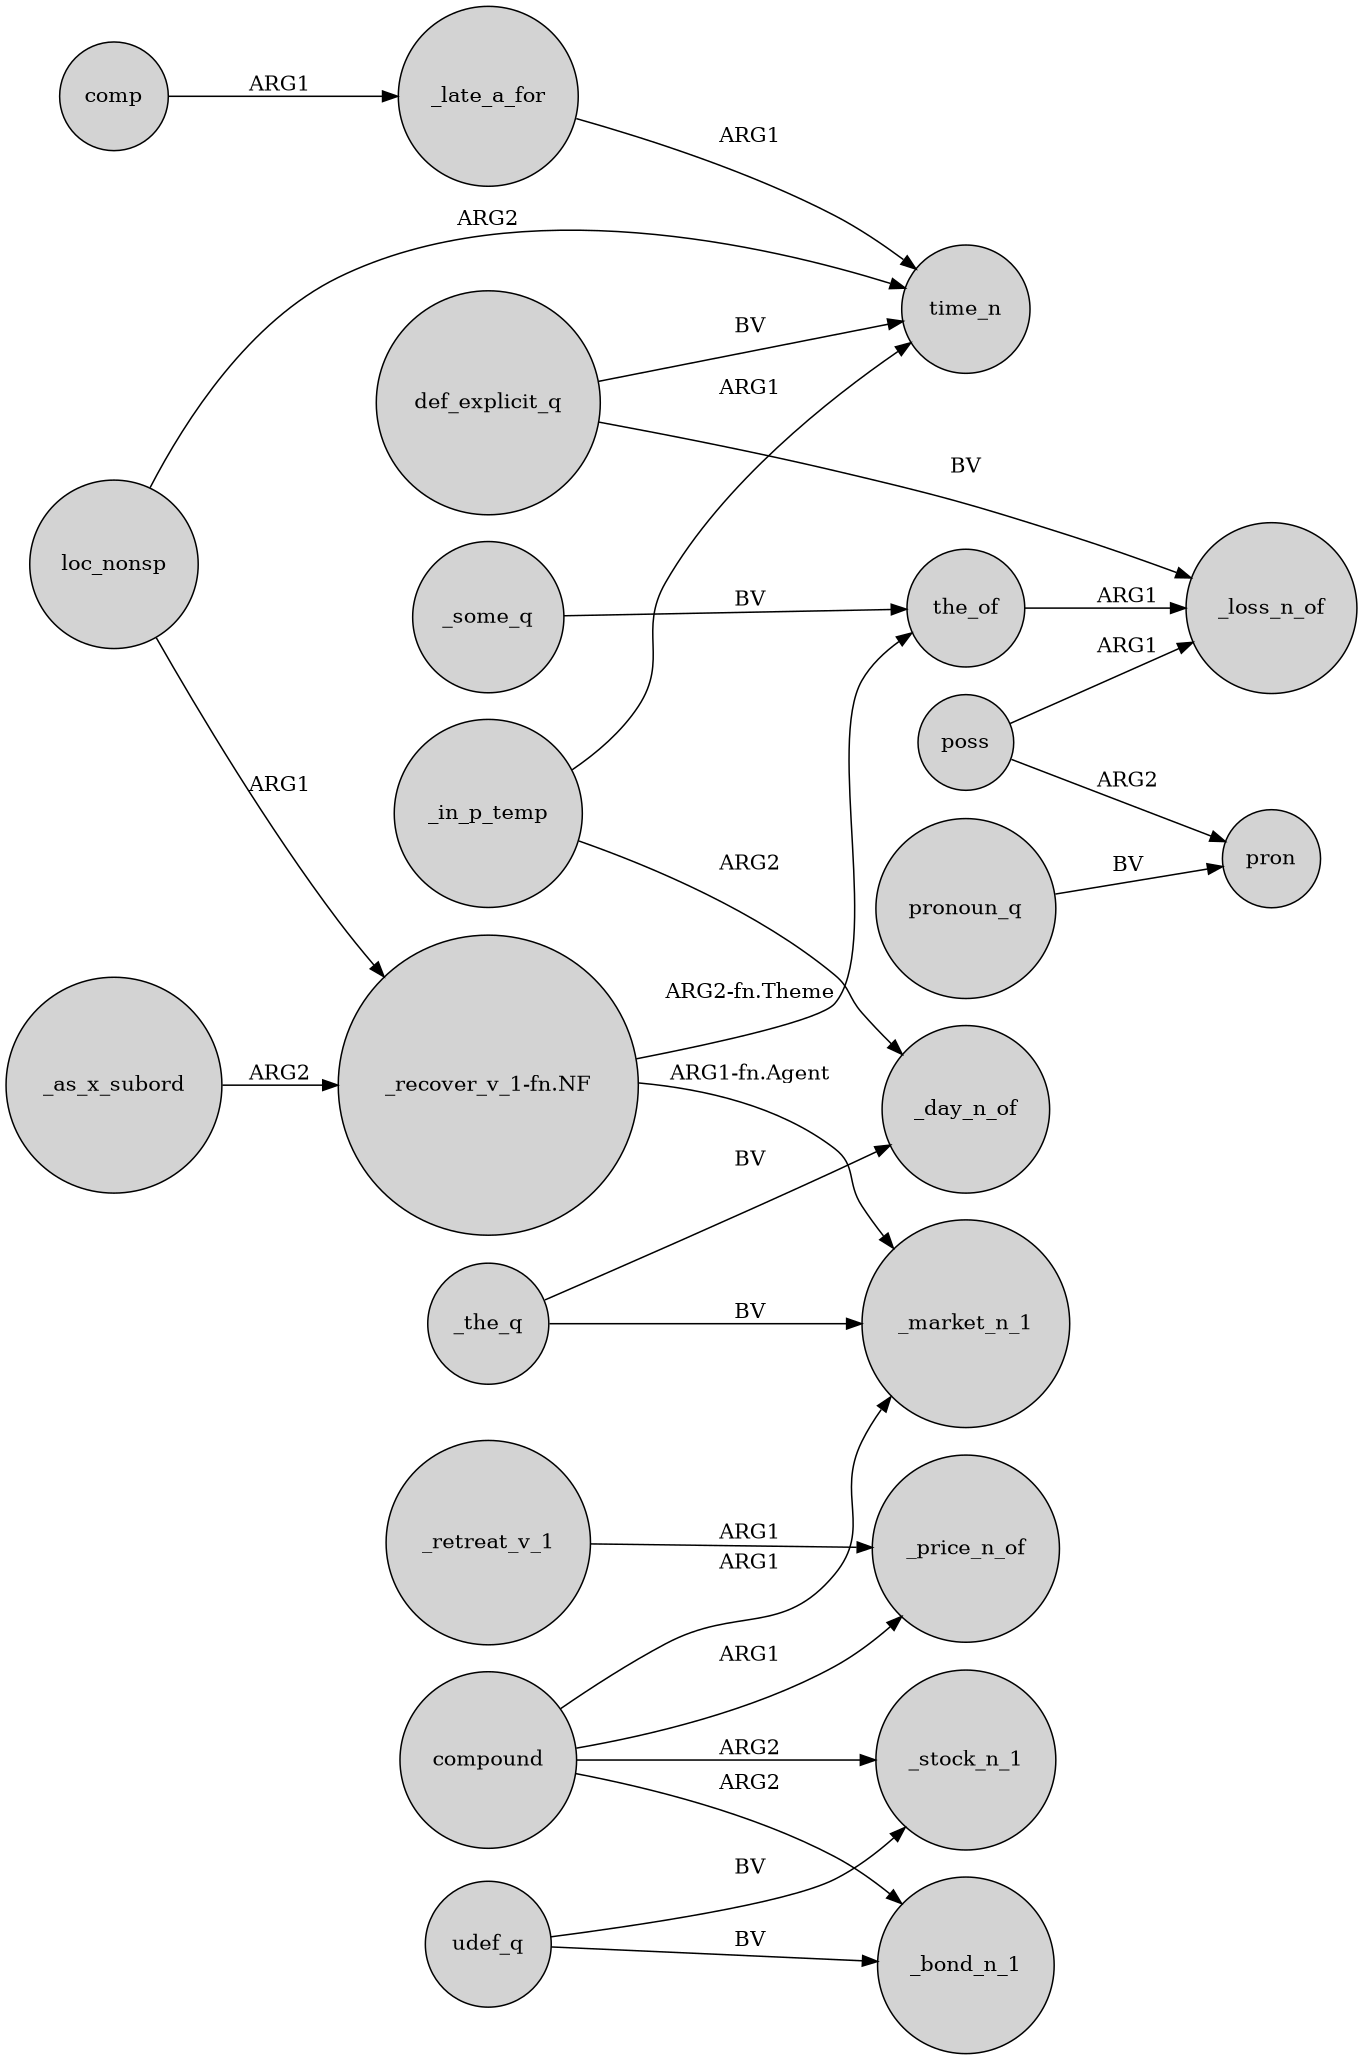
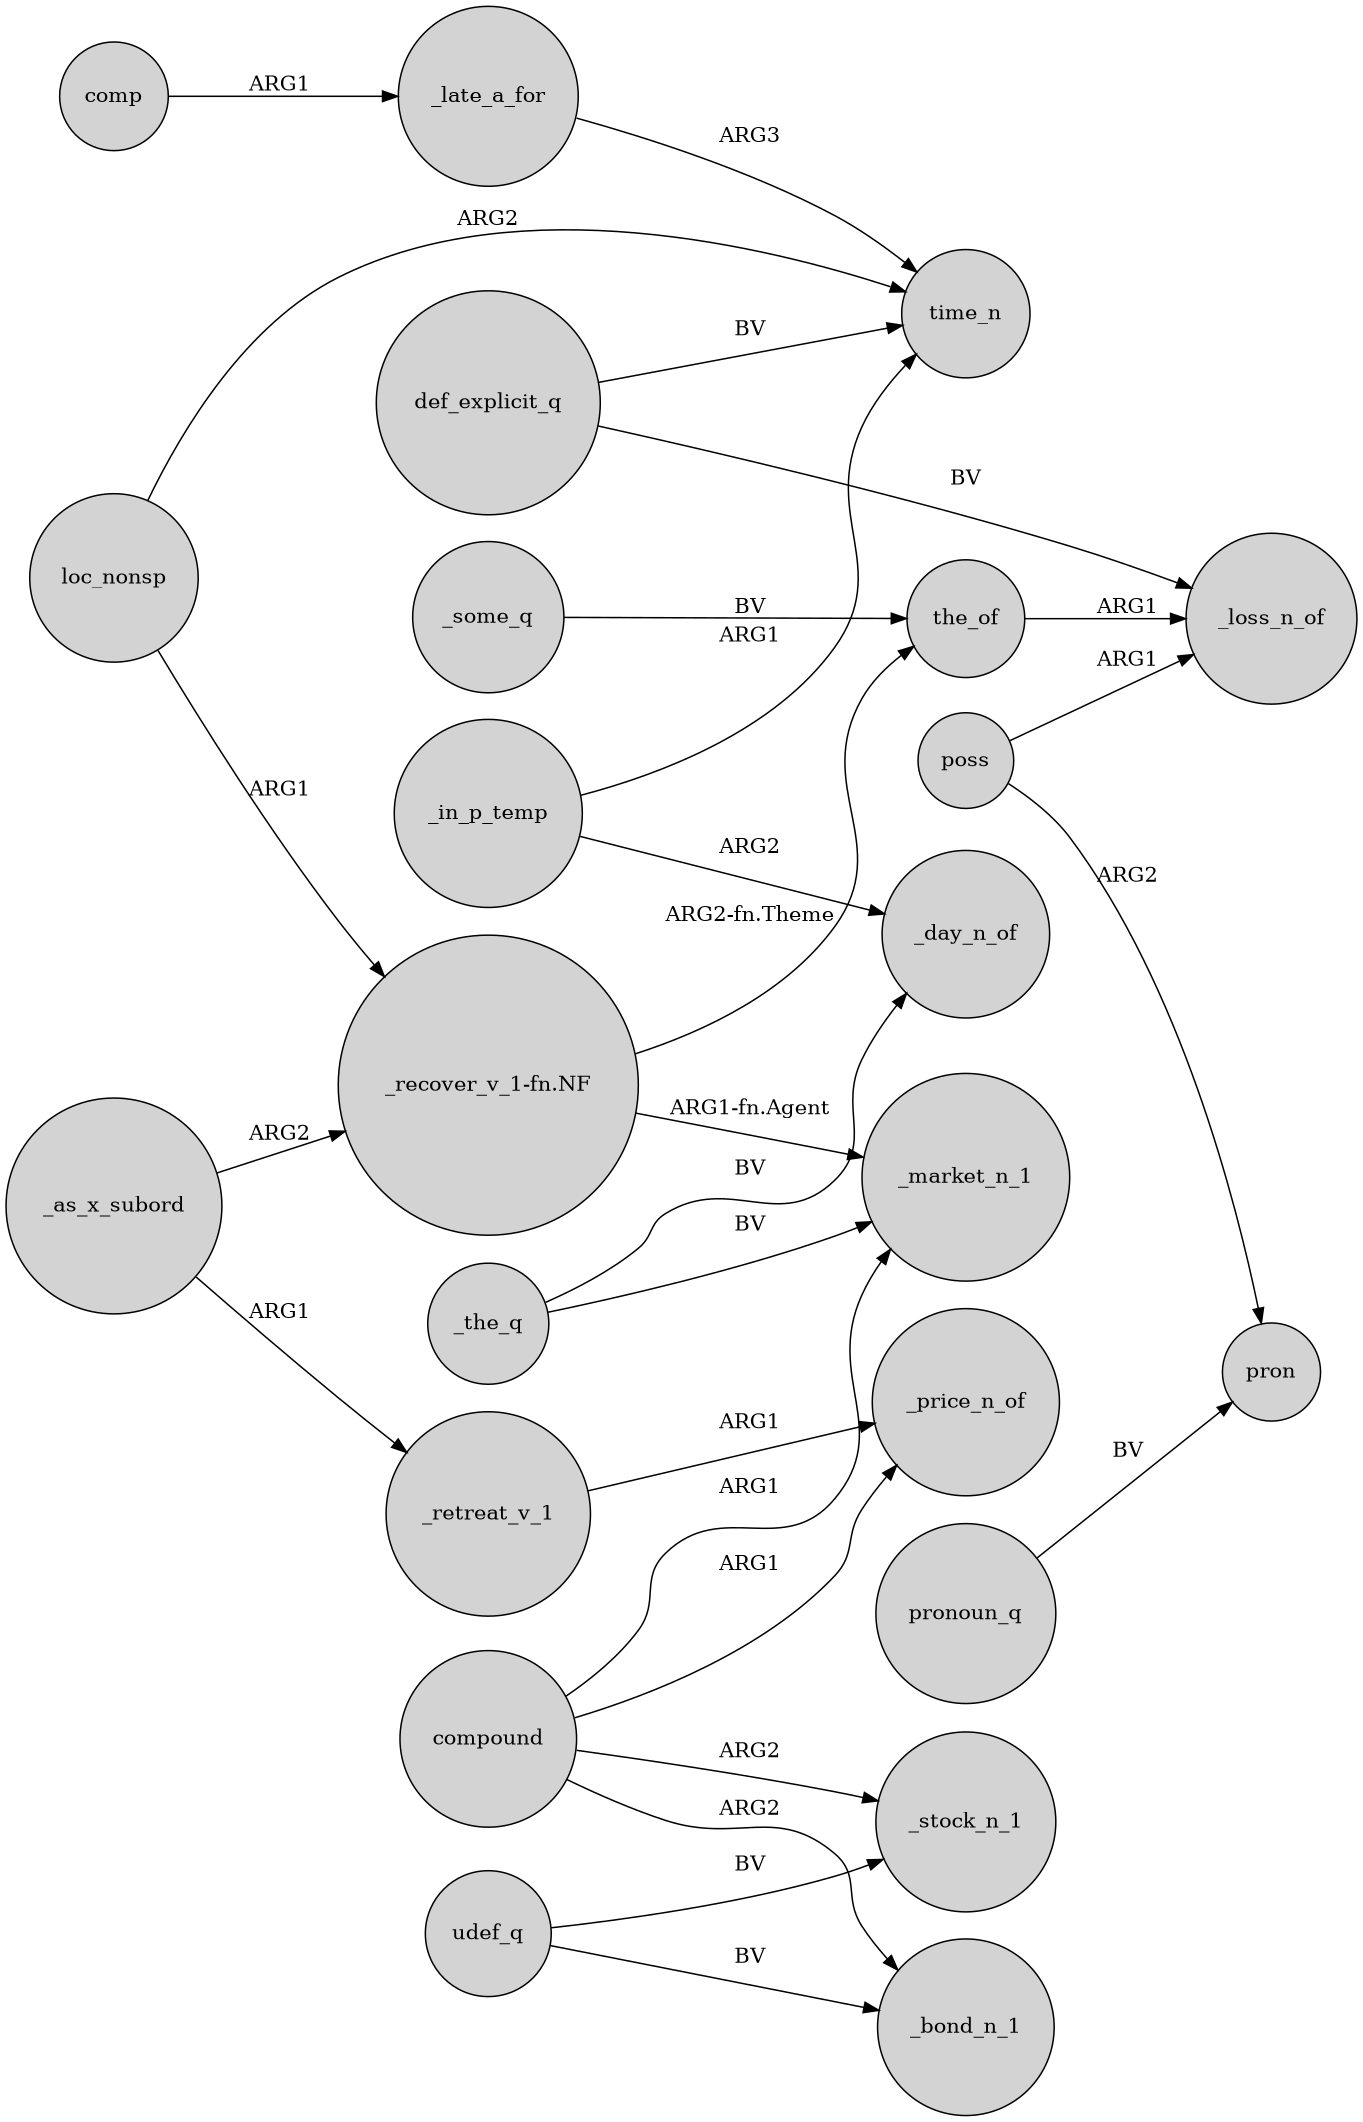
edge "_late_a_for" -> "time_n": label "ARG1" -> "ARG3"
edge "_as_x_subord" -> "_retreat_v_1": added, label "ARG1"
